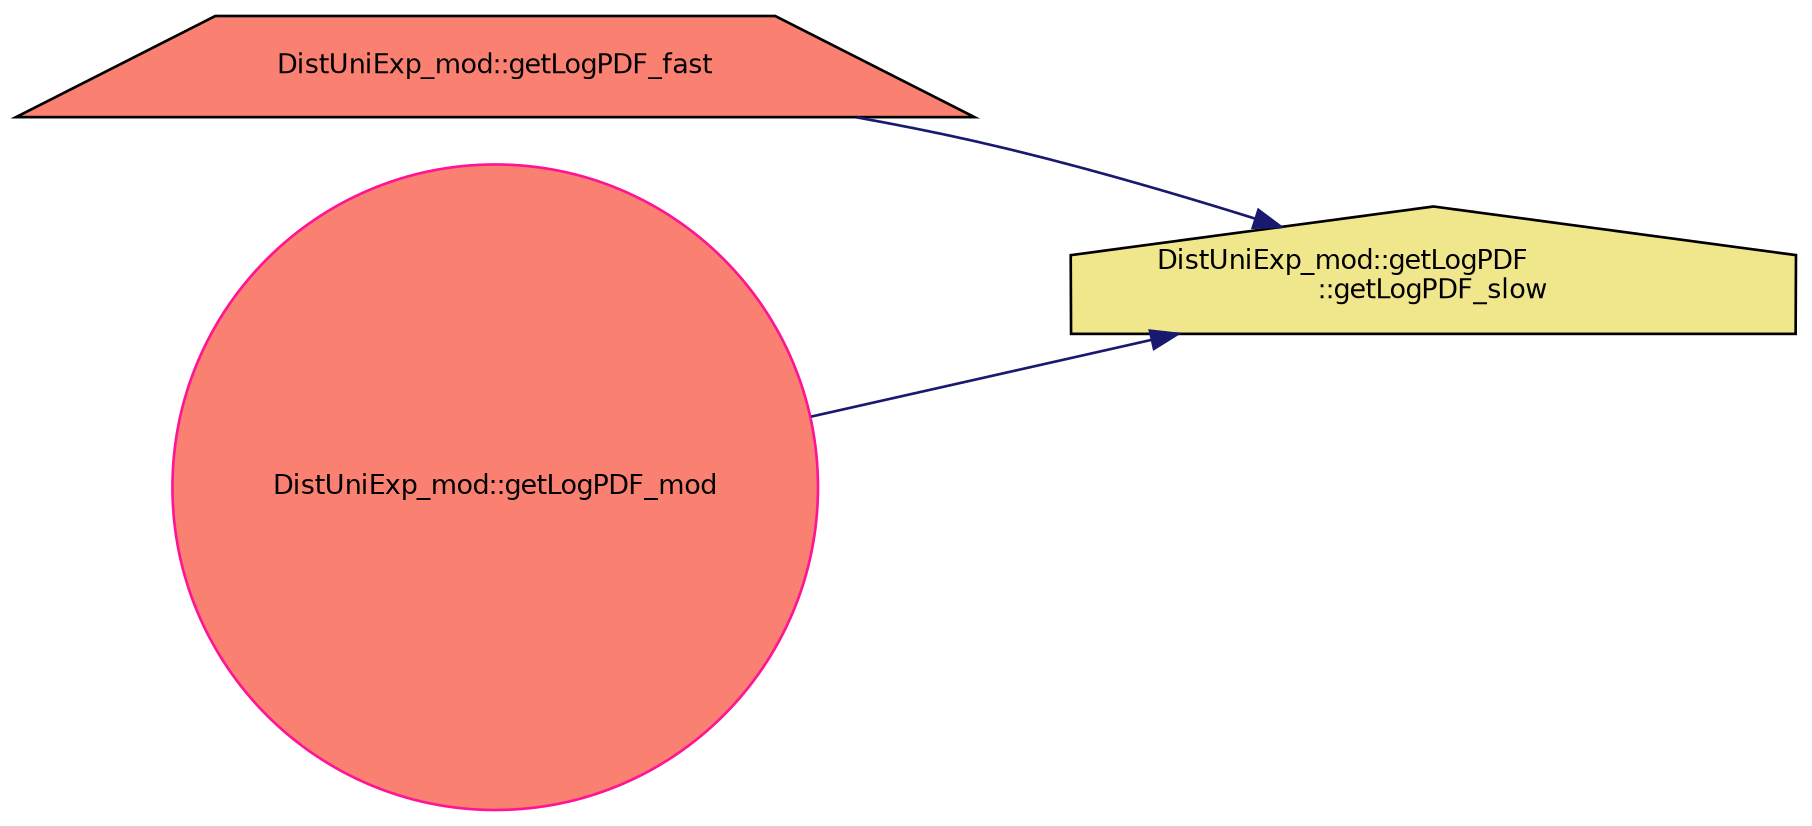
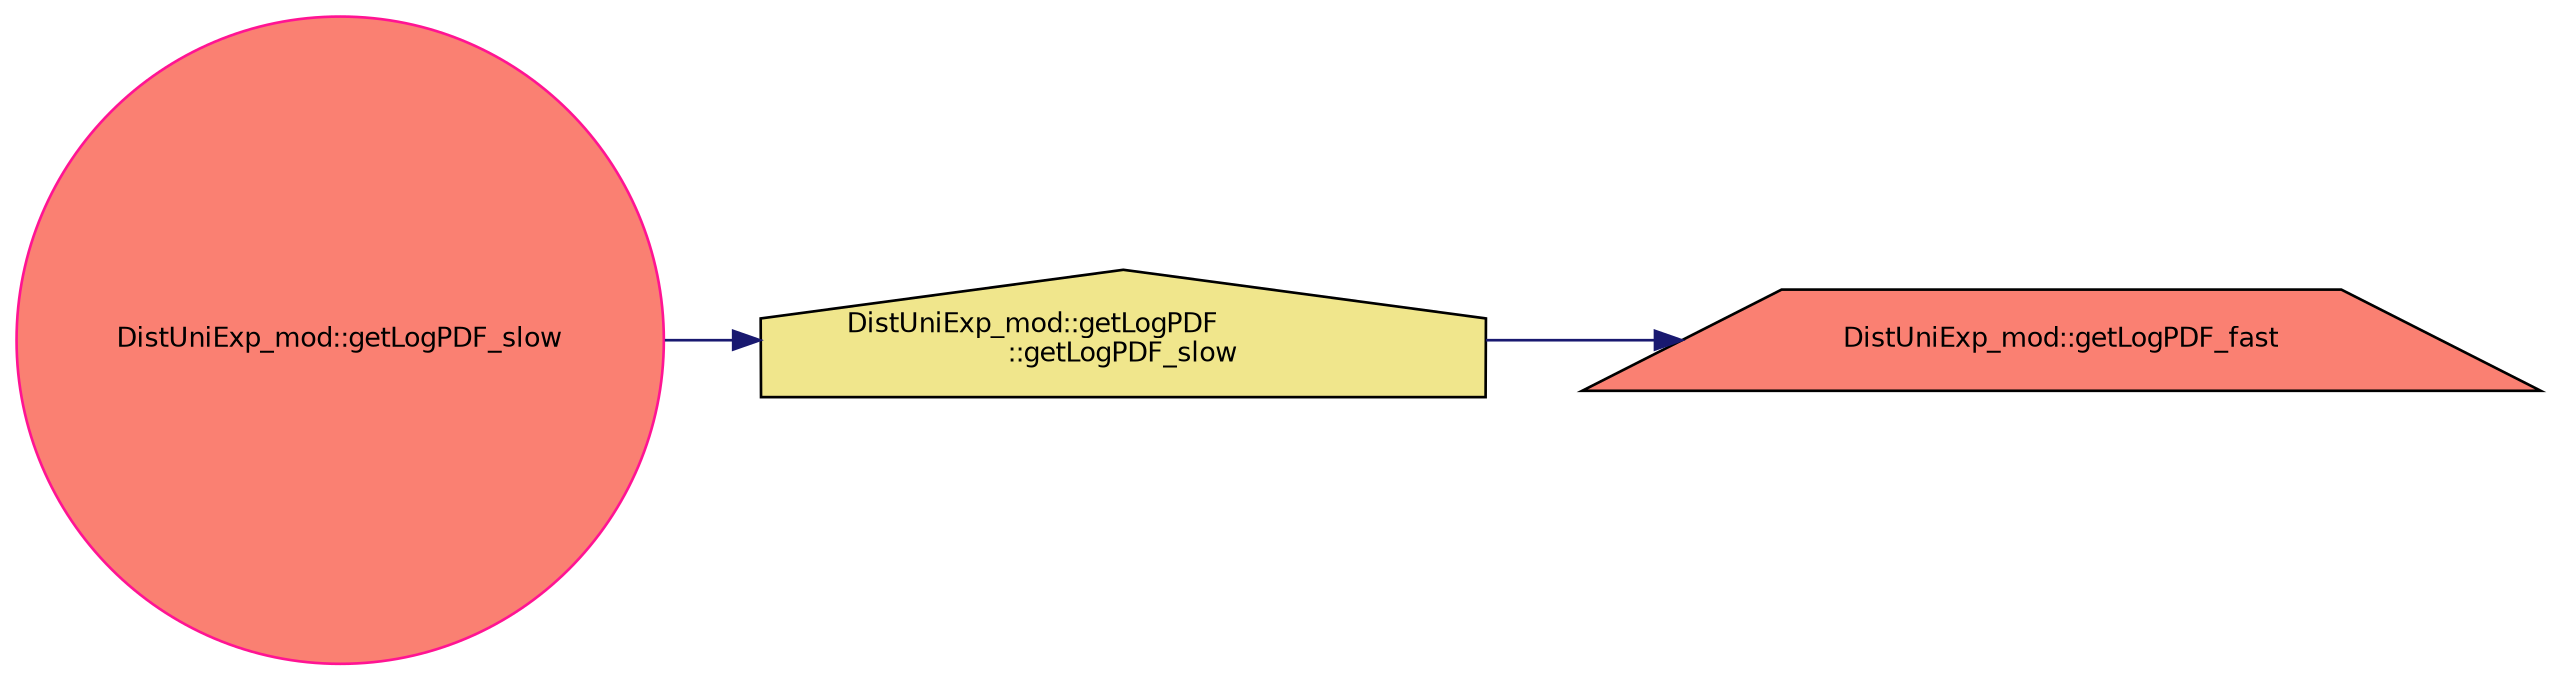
edge "DistUniExp_mod::getLogPDF_fast" -> "DistUniExp_mod::getLogPDF ::getLogPDF_slow": reversed
node "DistUniExp_mod::getLogPDF_mod": label "DistUniExp_mod::getLogPDF_mod" -> "DistUniExp_mod::getLogPDF_slow"
